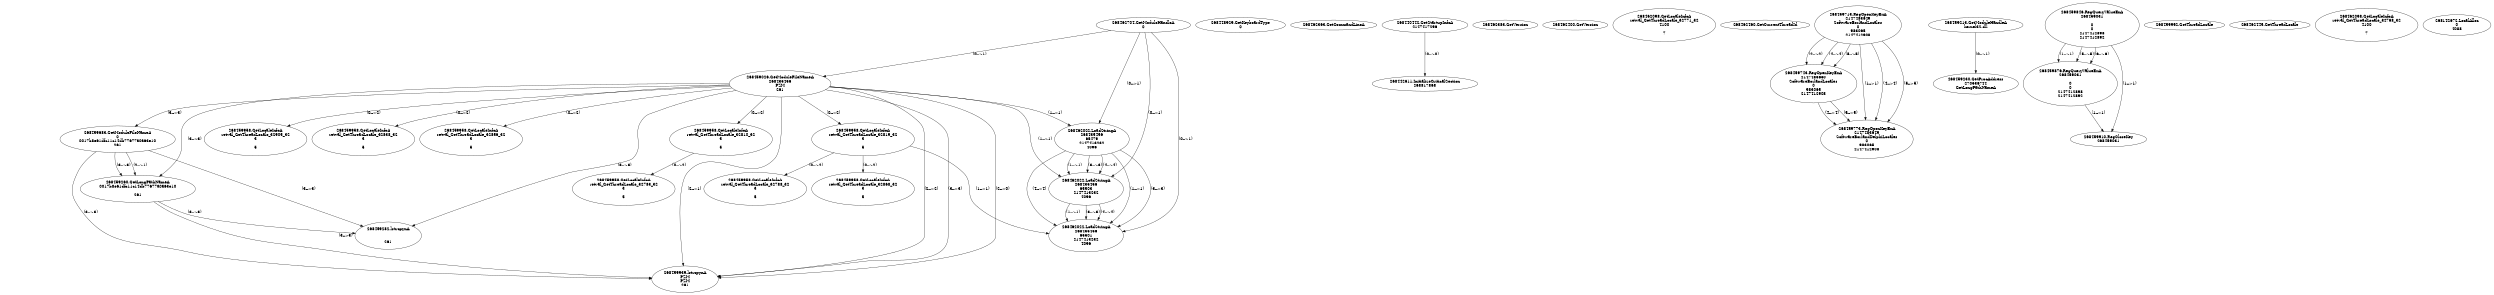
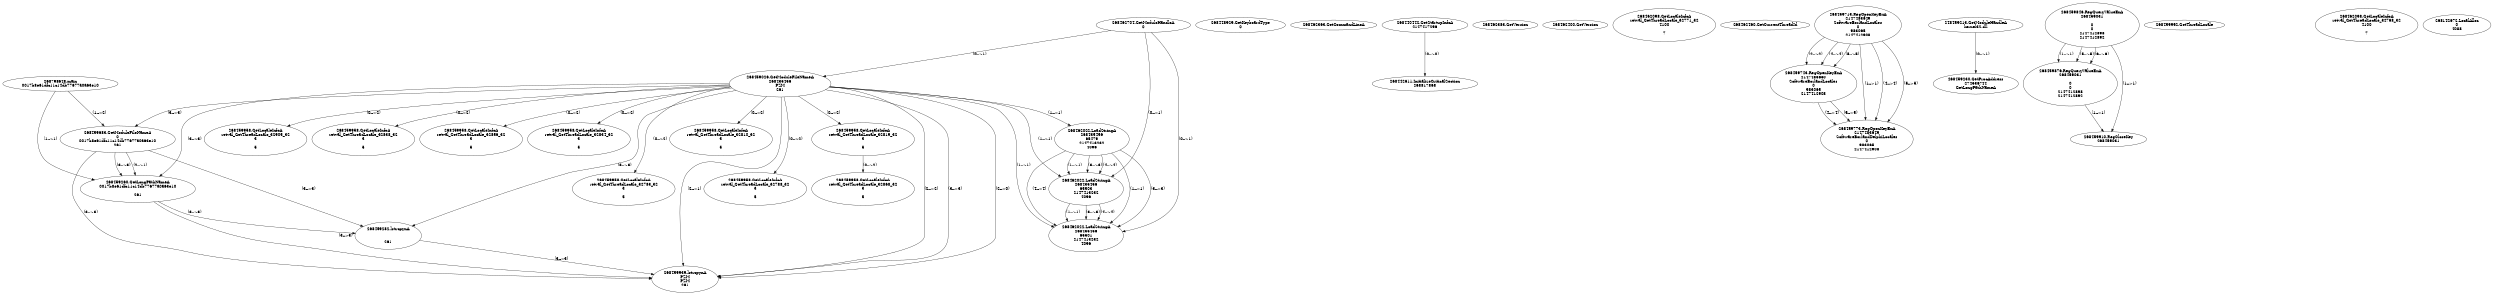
node "268459213.GetModuleHandleA kernel32.dll": label "268459213.GetModuleHandleA kernel32.dll" -> "248459213.GetModuleHandleA kernel32.dll"
node "268462445.GetThreadLocale": removed
edge "268462704.GetModuleHandleA 0" -> "268462022.LoadStringA 268435456 65479 2147413232 4096": removed, label "(0-->1)"
node "268798648.main 0017b8e61dfc11c14db77677a0a63e10": added
node "268459230.GetProcAddress 270536744 GetLongPathNameA": label "268459230.GetProcAddress 270536744 GetLongPathNameA" -> "268459230.GetProcAddress 274536744 GetLongPathNameA"
node "268459958.GetLocaleInfoA retval_GetThreadLocale_32834_32 3 5": added
edge "268459958.GetLocaleInfoA retval_GetThreadLocale_32810_32 3 5" -> "268459958.GetLocaleInfoA retval_GetThreadLocale_32783_32 3 5": now "268459026.GetModuleFileNameA 268435456 PZM 261" -> "268459958.GetLocaleInfoA retval_GetThreadLocale_32783_32 3 5"
edge "268459958.GetLocaleInfoA retval_GetThreadLocale_32819_32 3 5" -> "268459958.GetLocaleInfoA retval_GetThreadLocale_32788_32 3 5": now "268459026.GetModuleFileNameA 268435456 PZM 261" -> "268459958.GetLocaleInfoA retval_GetThreadLocale_32788_32 3 5"
edge "268459958.GetLocaleInfoA retval_GetThreadLocale_32819_32 3 5" -> "268462022.LoadStringA 268435456 65501 2147413232 4096": now "268459026.GetModuleFileNameA 268435456 PZM 261" -> "268462022.LoadStringA 268435456 65501 2147413232 4096"
edge "268459282.lstrcpynA 261" -> "268459939.lstrcpynA PZM PZM 261": added, label "(3-->3)"
